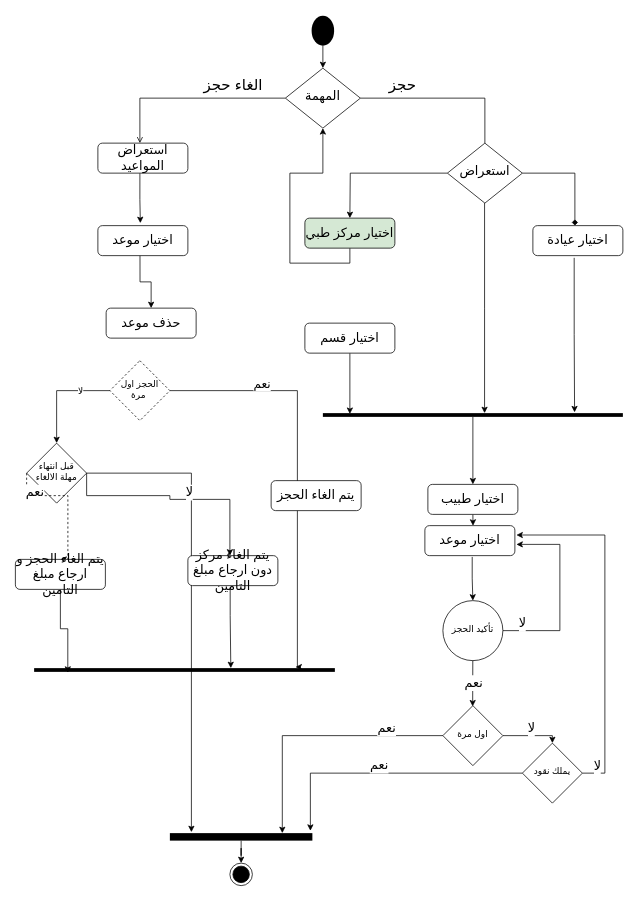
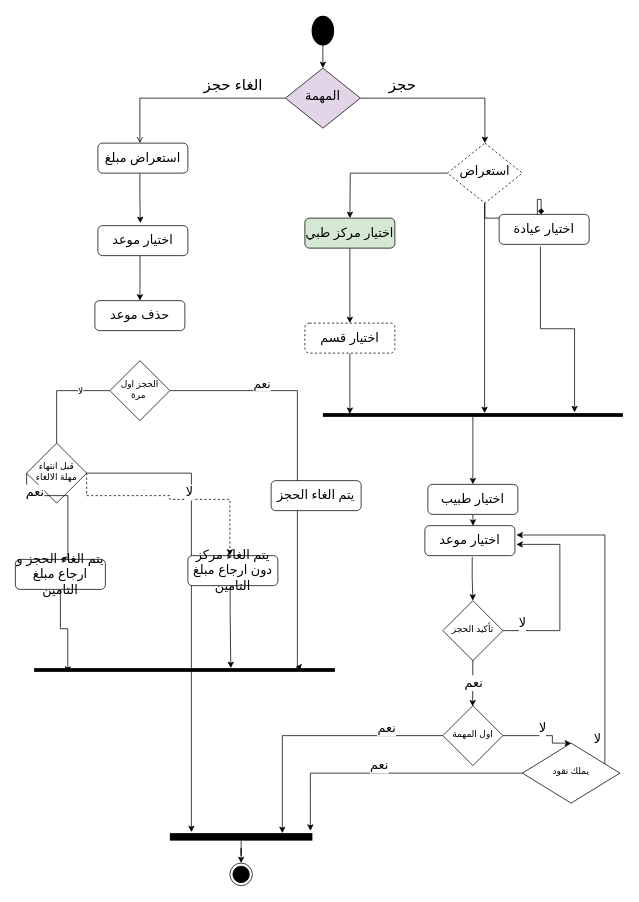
node "المهمة": fillcolor #ffffff -> #e1d5e7
edge "المهمة" -- "استعراض": arrowhead none -> classic
node "استعراض المواعيد": label "استعراض المواعيد" -> "استعراض مبلغ"
edge "اختيار مركز طبي" -> "المهمة": now "اختيار مركز طبي" -> "اختيار قسم"
node "استعراض": style solid -> dashed
node "اختيار عيادة": moved (578, 240) -> (544, 229)
node "حذف موعد": moved (151, 323) -> (140, 315)
node "اختيار قسم": style solid -> dashed
node "الحجز اول مرة": style dashed -> solid
edge "الحجز اول مرة" -> "قبل انتهاء مهلة الالغاء": arrowhead classic -> none
edge "قبل انتهاء مهلة الالغاء" -> "يتم الغاء مركز دون ارجاع مبلغ التامين": style solid -> dashed
edge "قبل انتهاء مهلة الالغاء" -> "يتم الغاء الحجز و ارجاع مبلغ التامين": style dashed -> solid
node "تأكيد الحجز": shape ellipse -> diamond
node "اول مرة": label "اول مرة" -> "اول المهمة"
node "يملك نقود": size 60x60 -> 98x60
